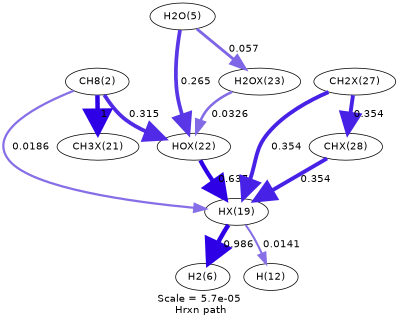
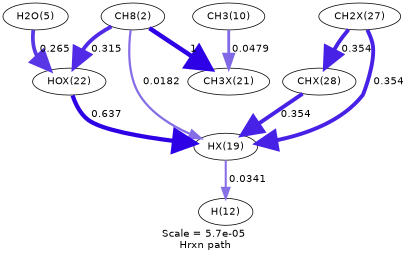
node "CH3(10)": added
node "H2OX(23)": removed
edge "CH8(2)" -> "HX(19)": label " 0.0186" -> " 0.0182"
edge "HX(19)" -> "H(12)": label " 0.0141" -> " 0.0341"
node "H2(6)": removed
